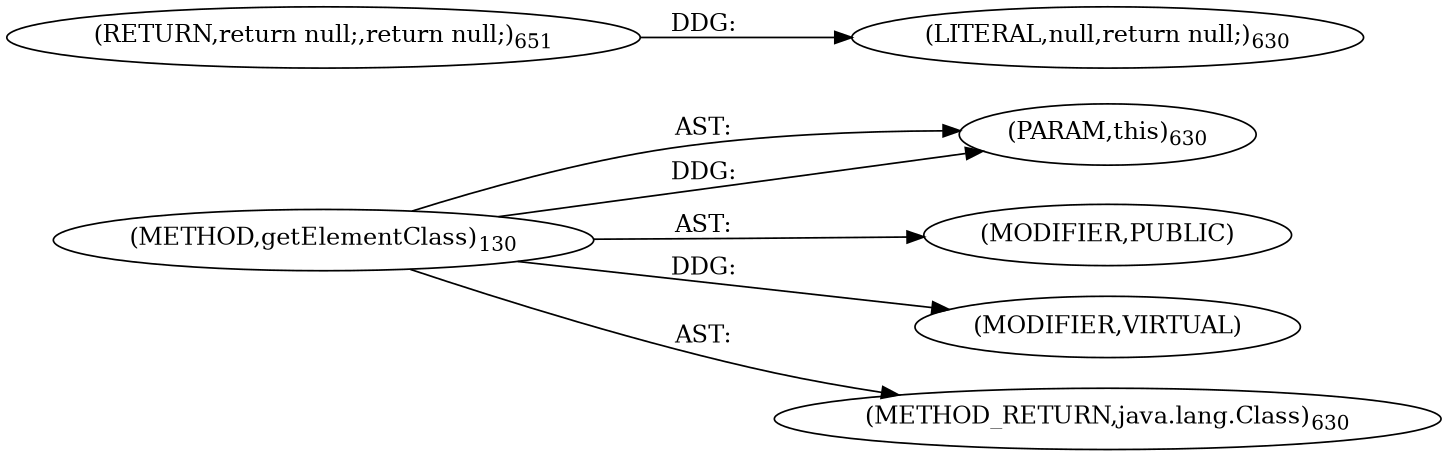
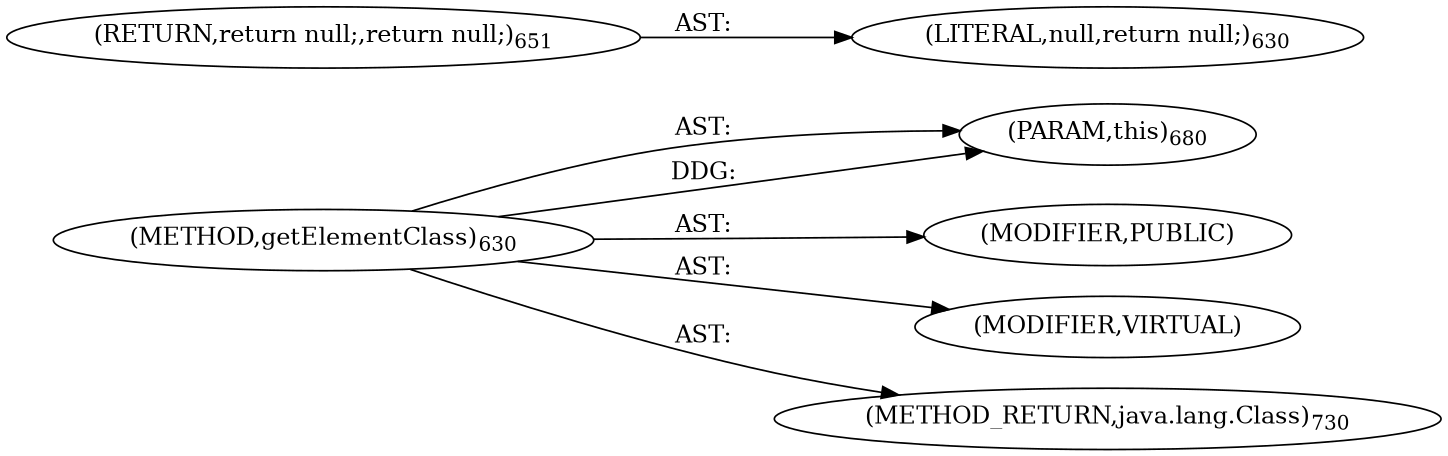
edge "(RETURN,return null;,return null;)" -> "(LITERAL,null,return null;)": label "DDG: " -> "AST: "
node "(PARAM,this)": text "630" -> "680"
node "(METHOD,getElementClass)": text "130" -> "630"
edge "(METHOD,getElementClass)" -> "(MODIFIER,VIRTUAL)": label "DDG: " -> "AST: "
node "(METHOD_RETURN,java.lang.Class)": text "630" -> "730"
